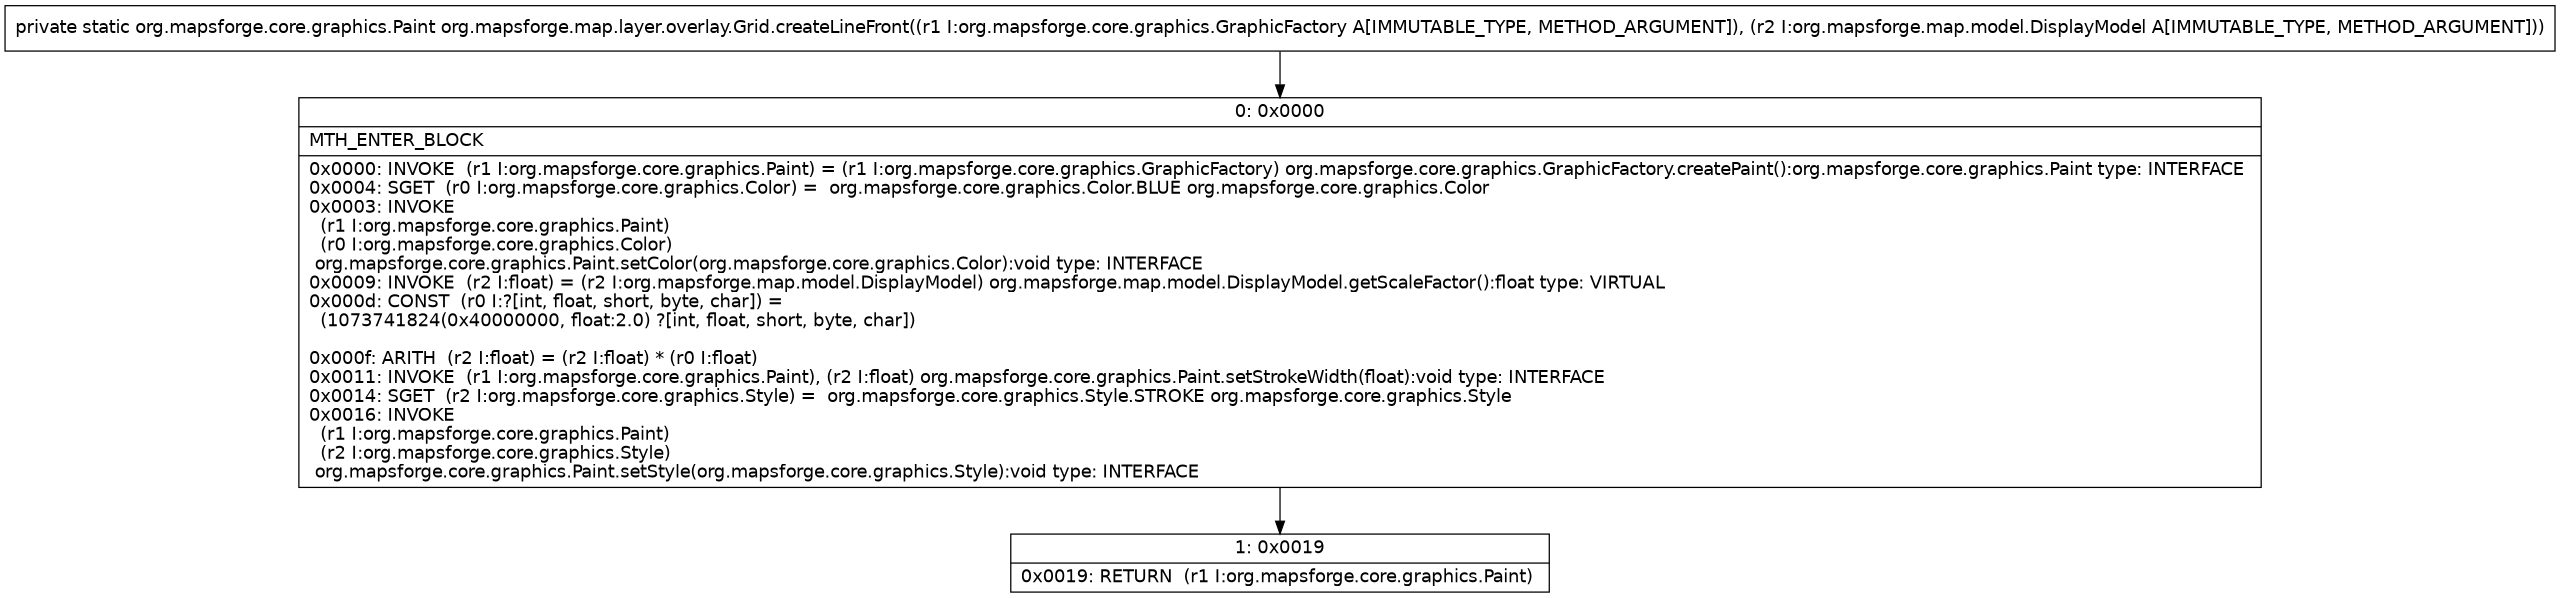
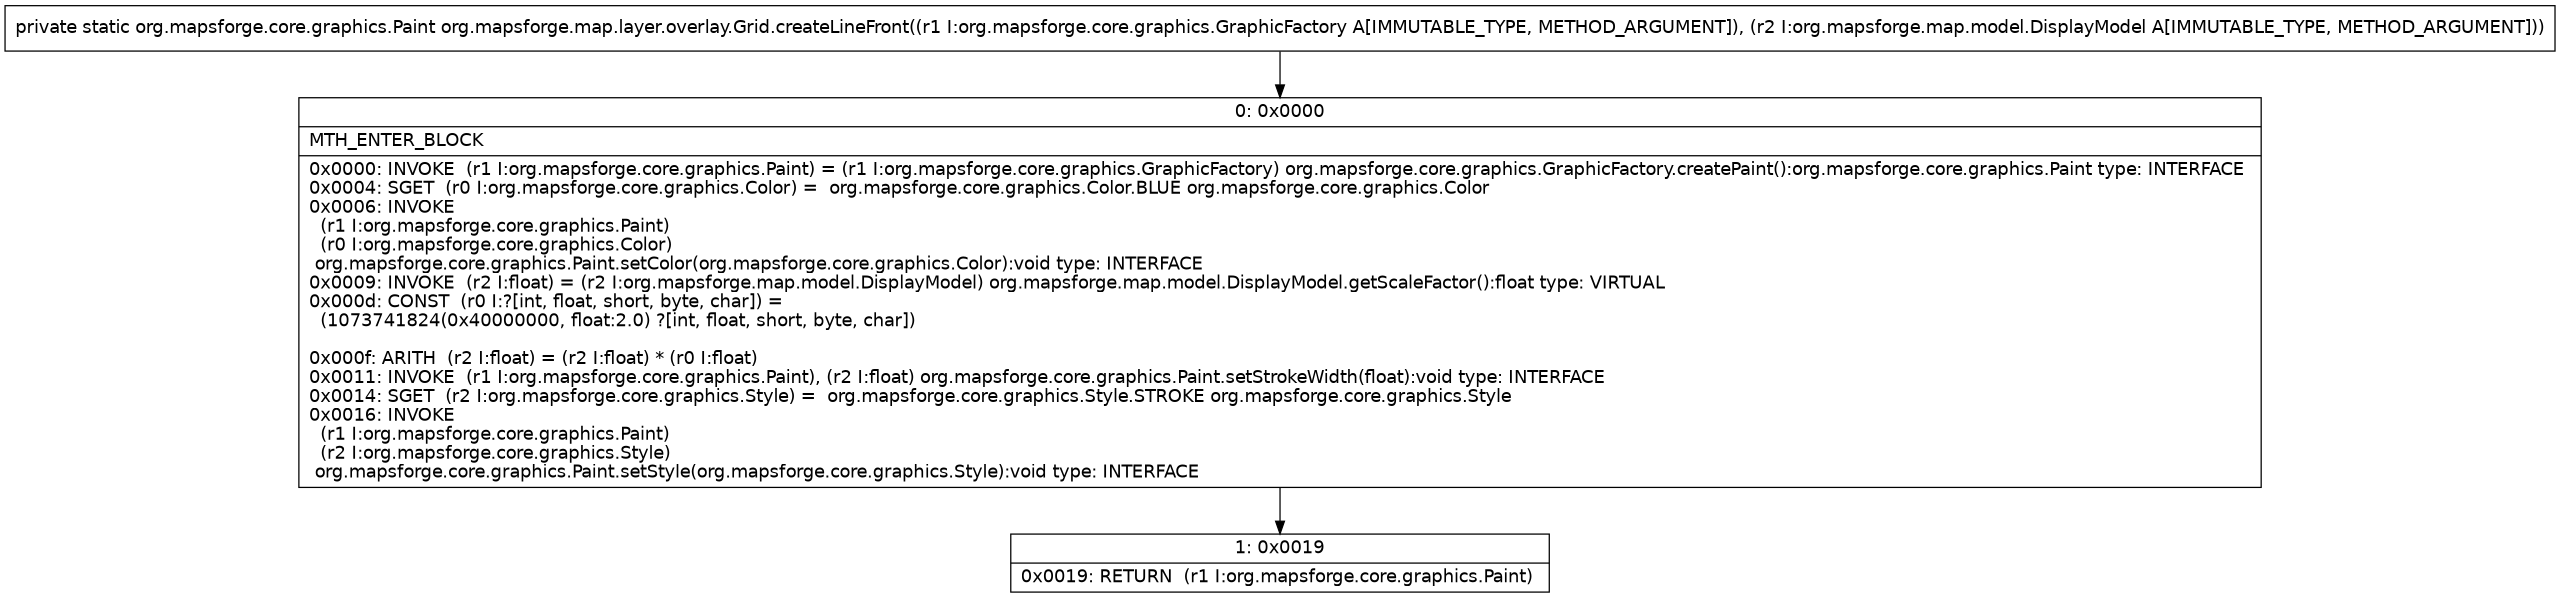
node "0: 0x0000": text "0x0003: INVOKE" -> "0x0006: INVOKE"
